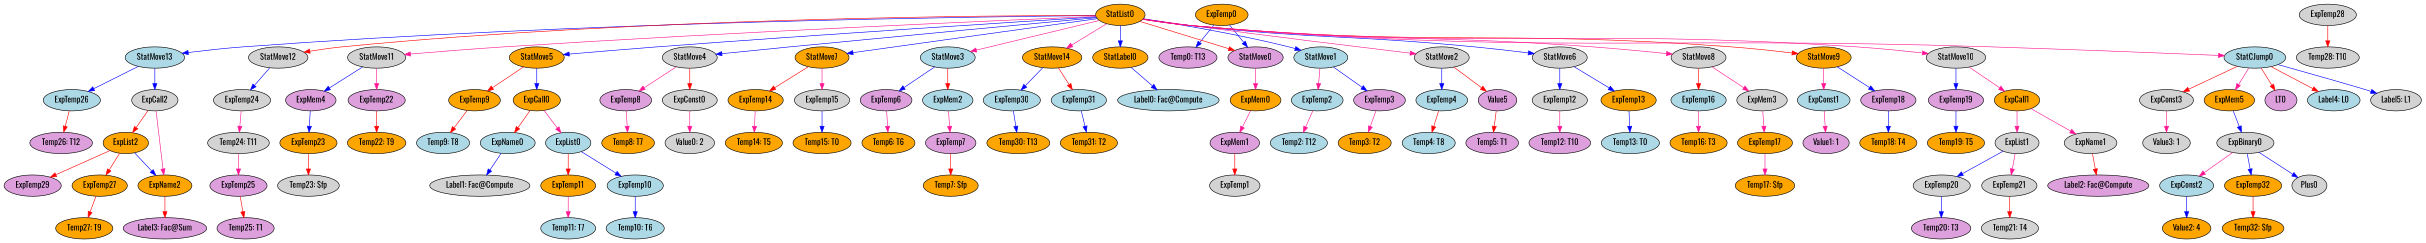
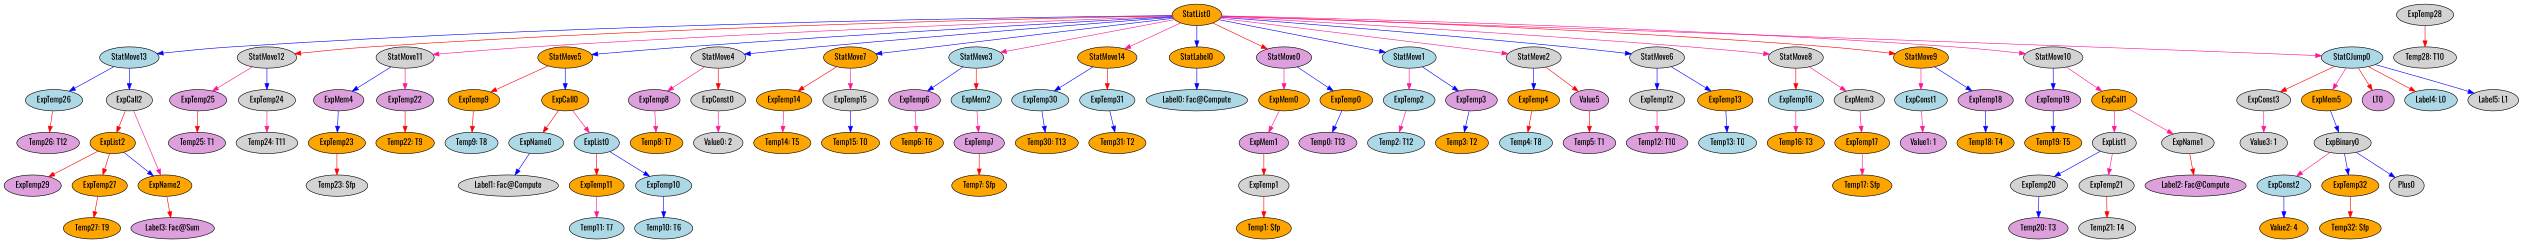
edge "ExpTemp0" -> "StatMove0": reversed
node "ExpTemp4": fillcolor lightblue -> orange
edge "ExpTemp3" -> "Temp3: T2": color deeppink -> blue
edge "Temp24: T11" -> "ExpTemp25": now "StatMove12" -> "ExpTemp25"
node "Temp1: $fp": added
